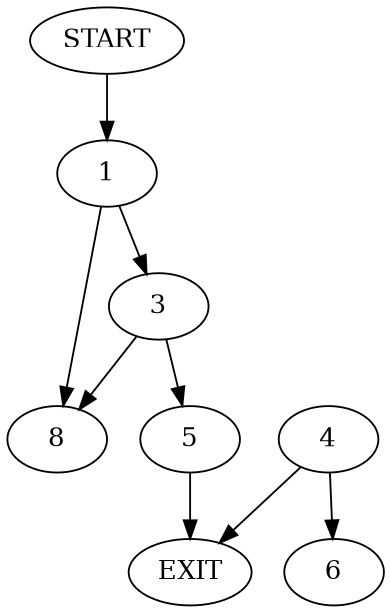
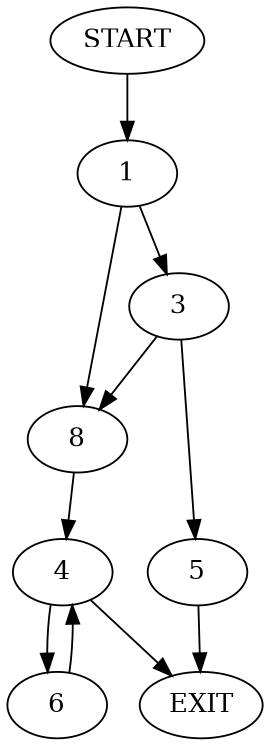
edge "8" -> "4": added
edge "6" -> "4": added
